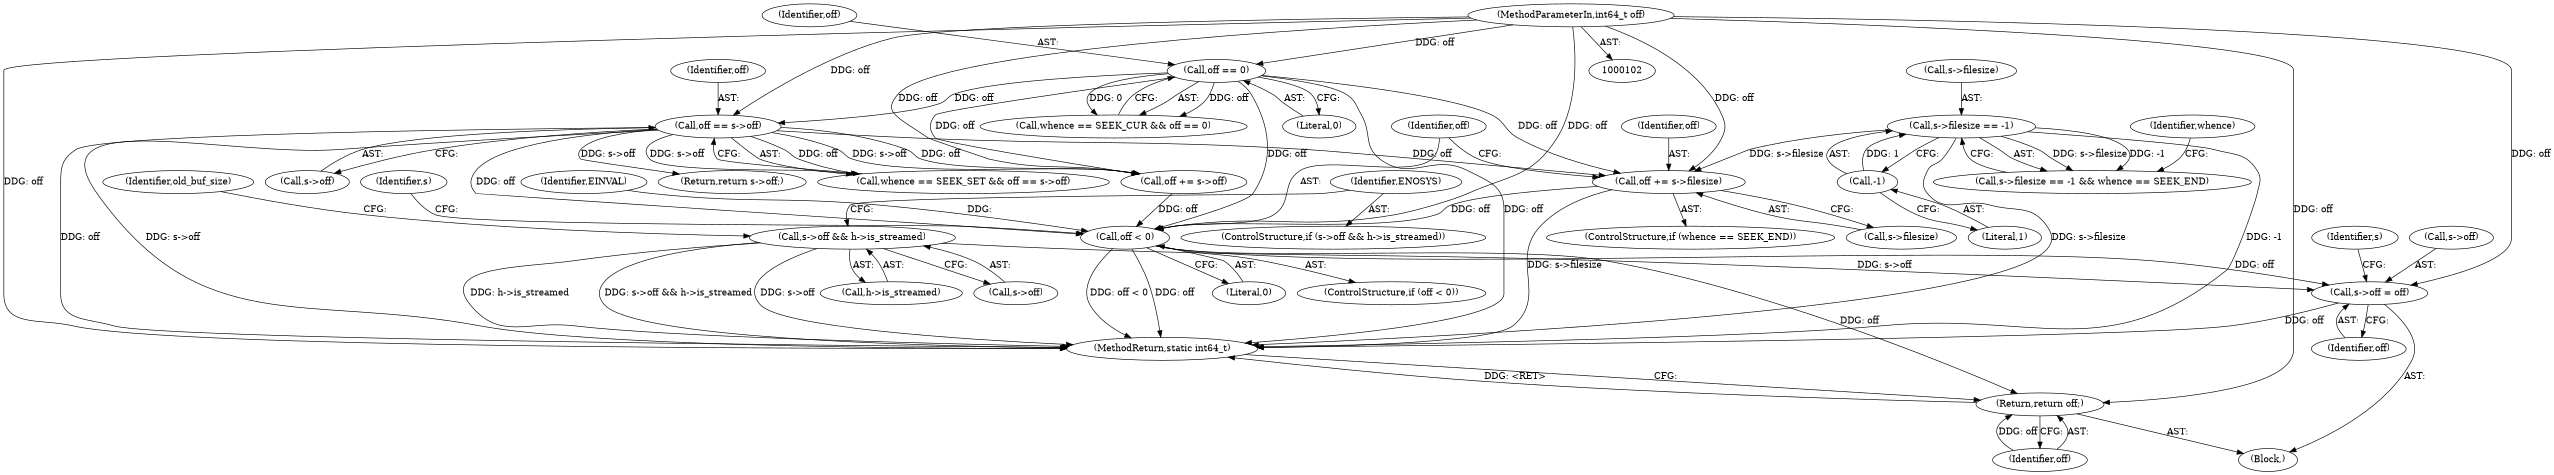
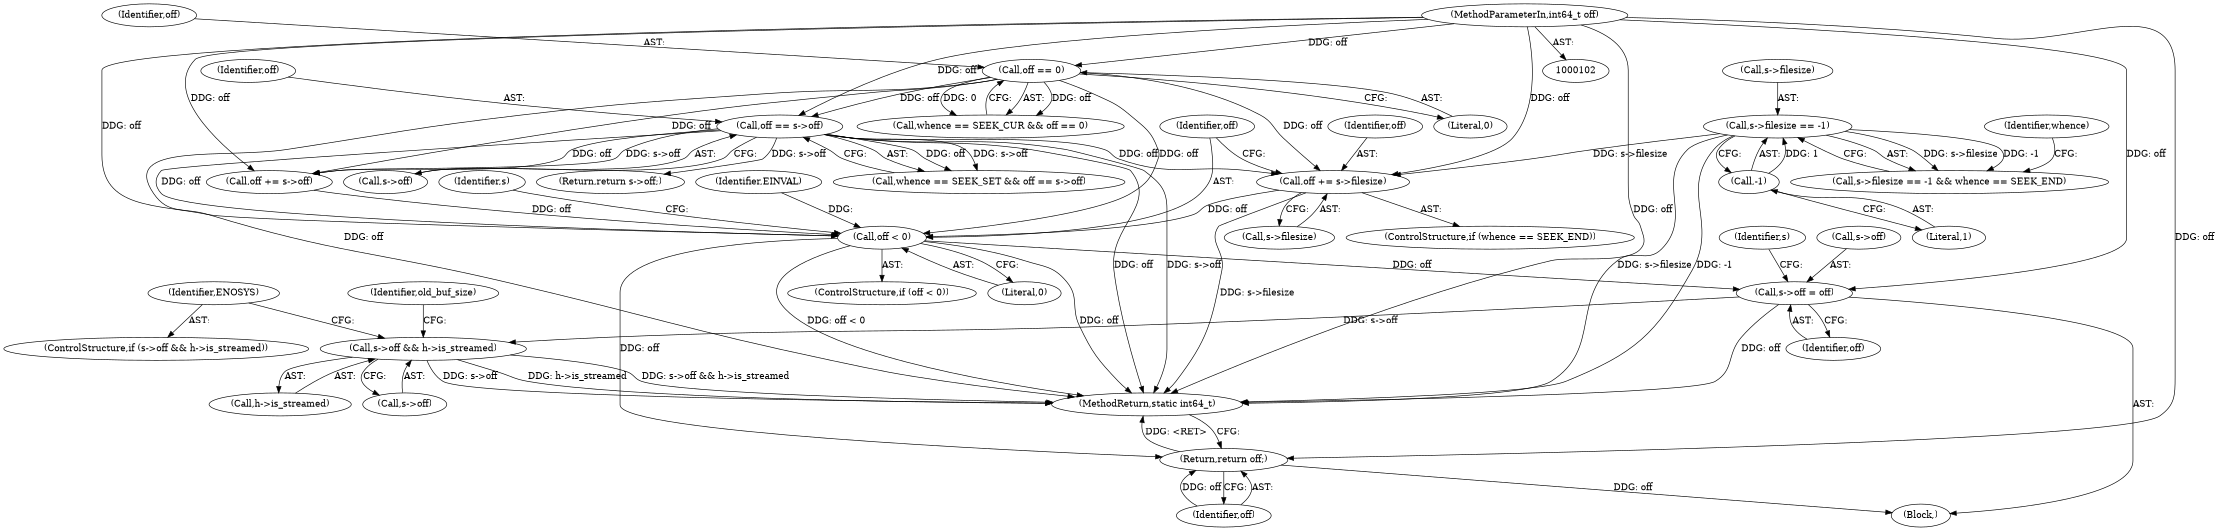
edge "(Call,s->off && h->is_streamed)" -> "(Call,s->off = off)": reversed
edge "(Return,return off;)" -> "(Block,)": label "AST: " -> "DDG: off"
